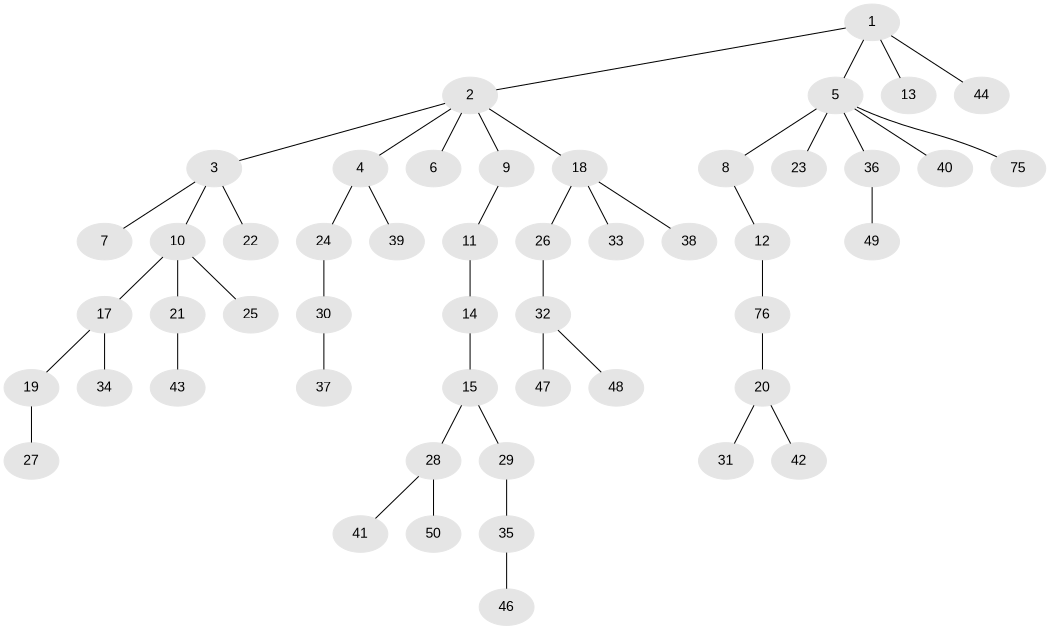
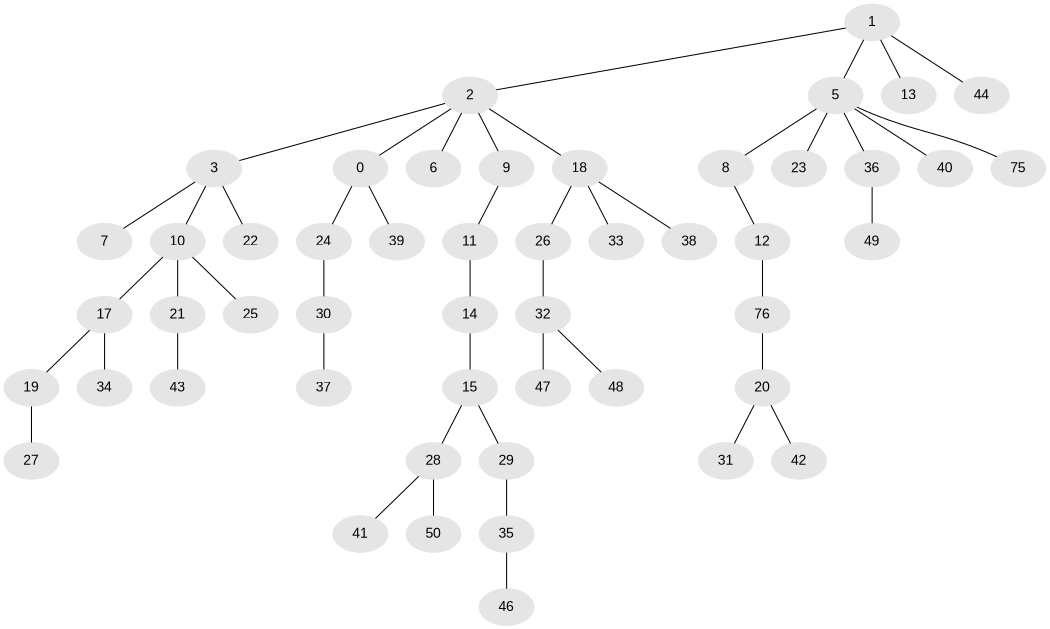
node "4": label "4" -> "0"
